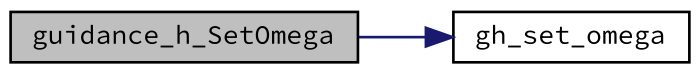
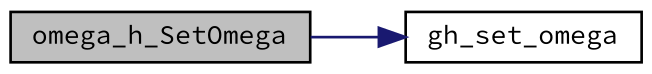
node "guidance_h_SetOmega": label "guidance_h_SetOmega" -> "omega_h_SetOmega"
